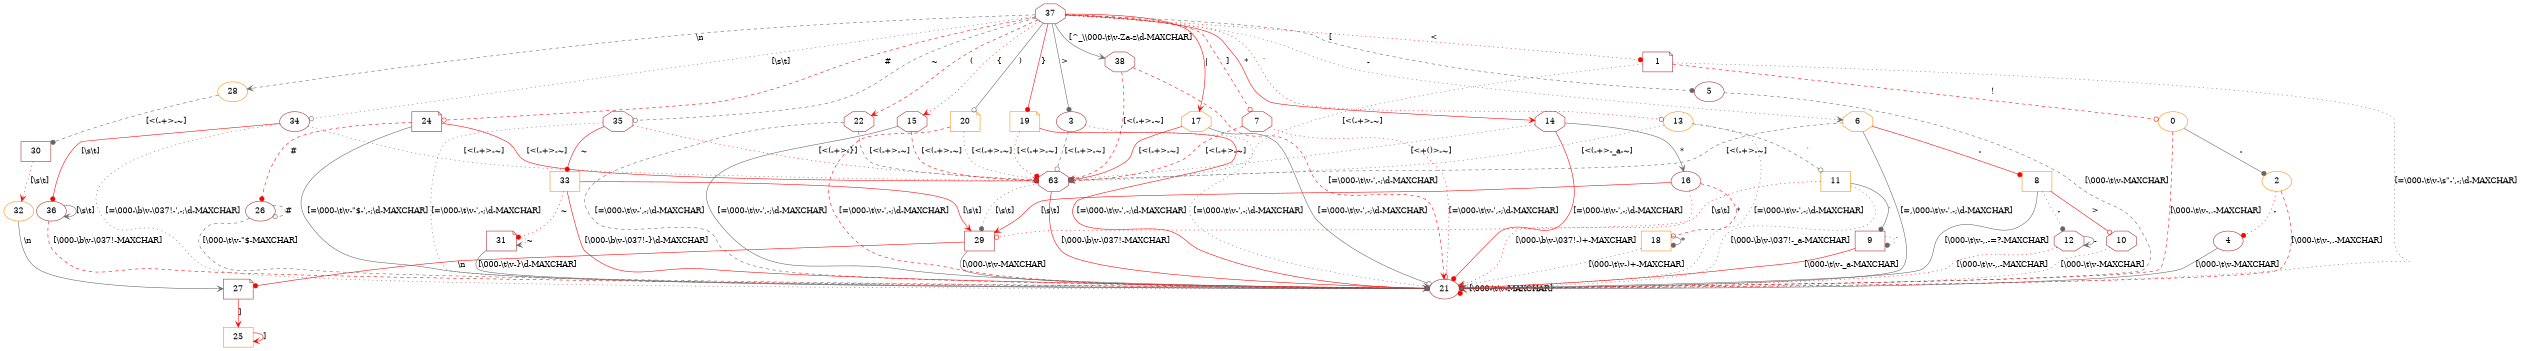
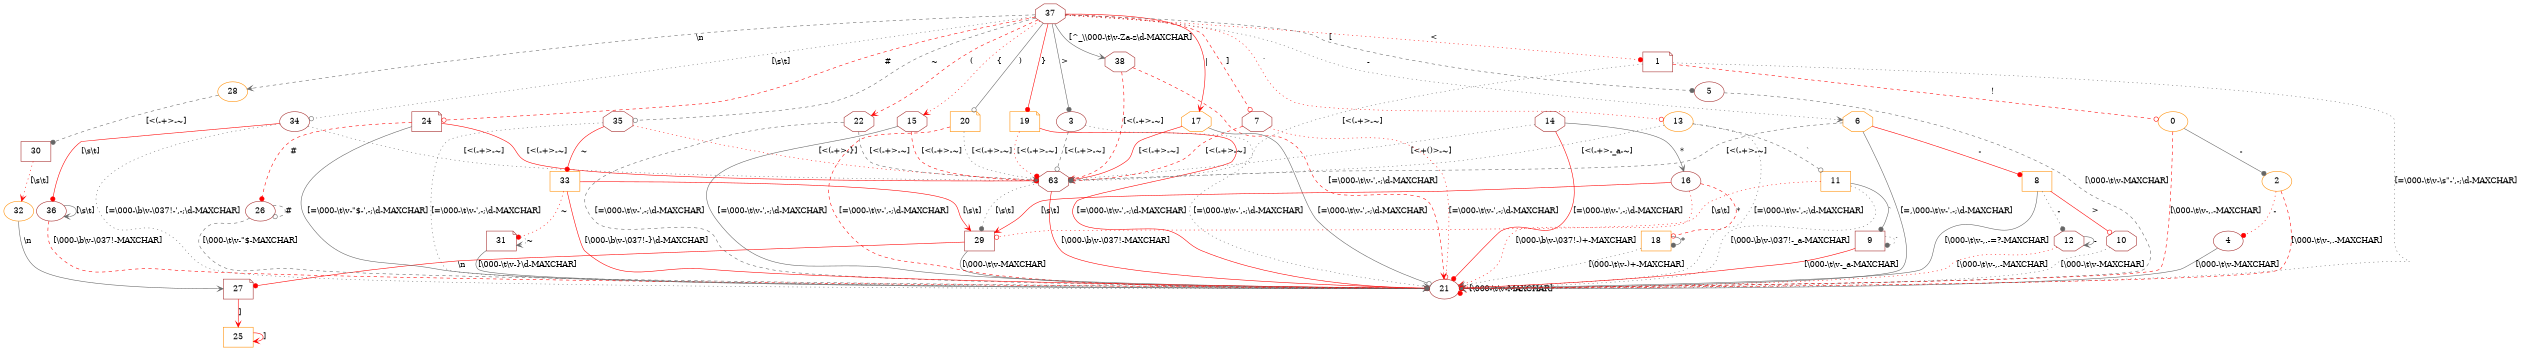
edge "37" -> "14": removed, label "*"
